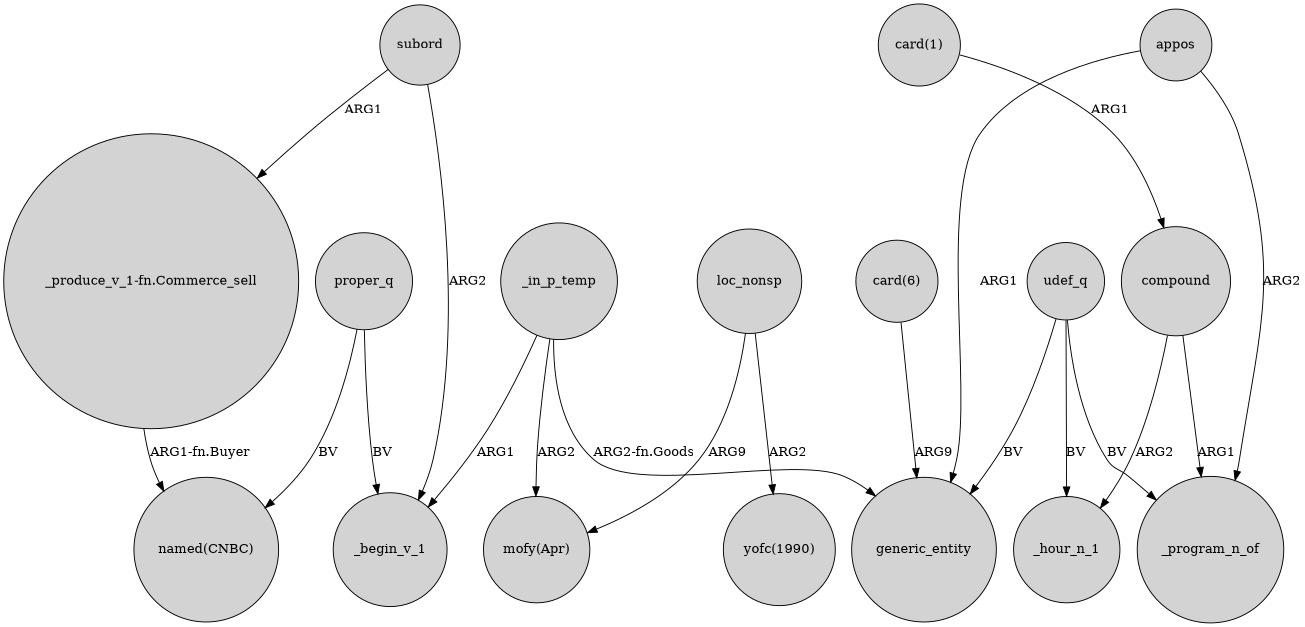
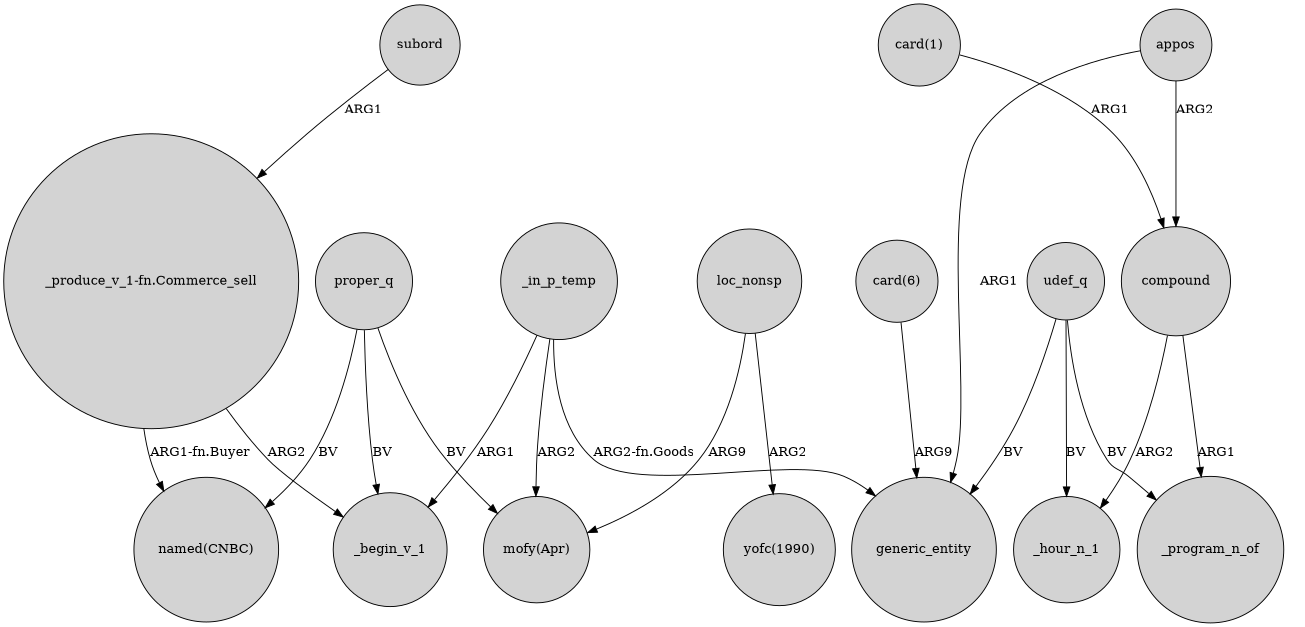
edge "appos" -> "_program_n_of": now "appos" -> "compound"
edge "subord" -> "_begin_v_1": now "_produce_v_1-fn.Commerce_sell" -> "_begin_v_1"
edge "proper_q" -> "mofy(Apr)": added, label "BV"
